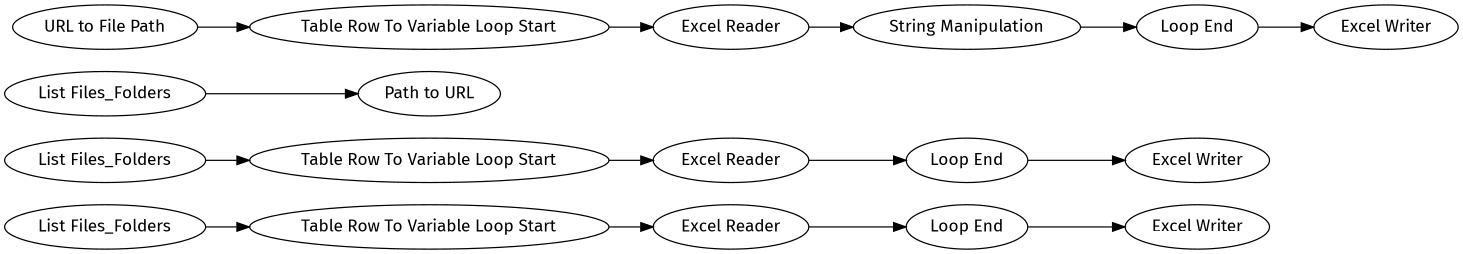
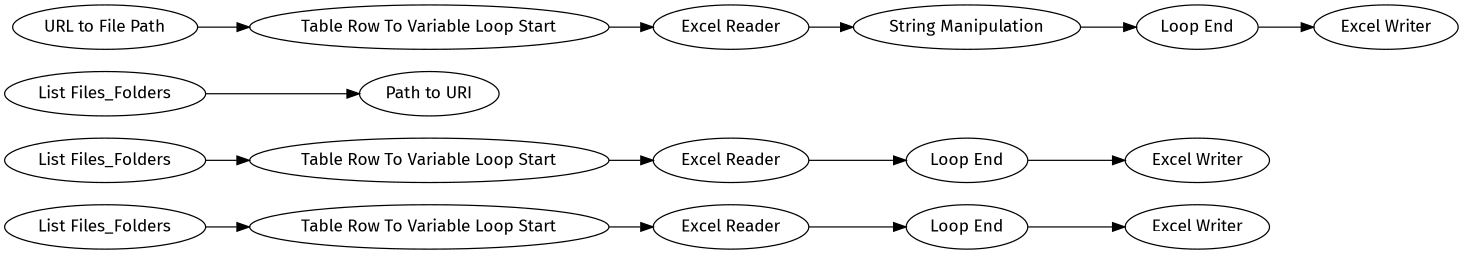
node "Path to URL": label "Path to URL" -> "Path to URI"
